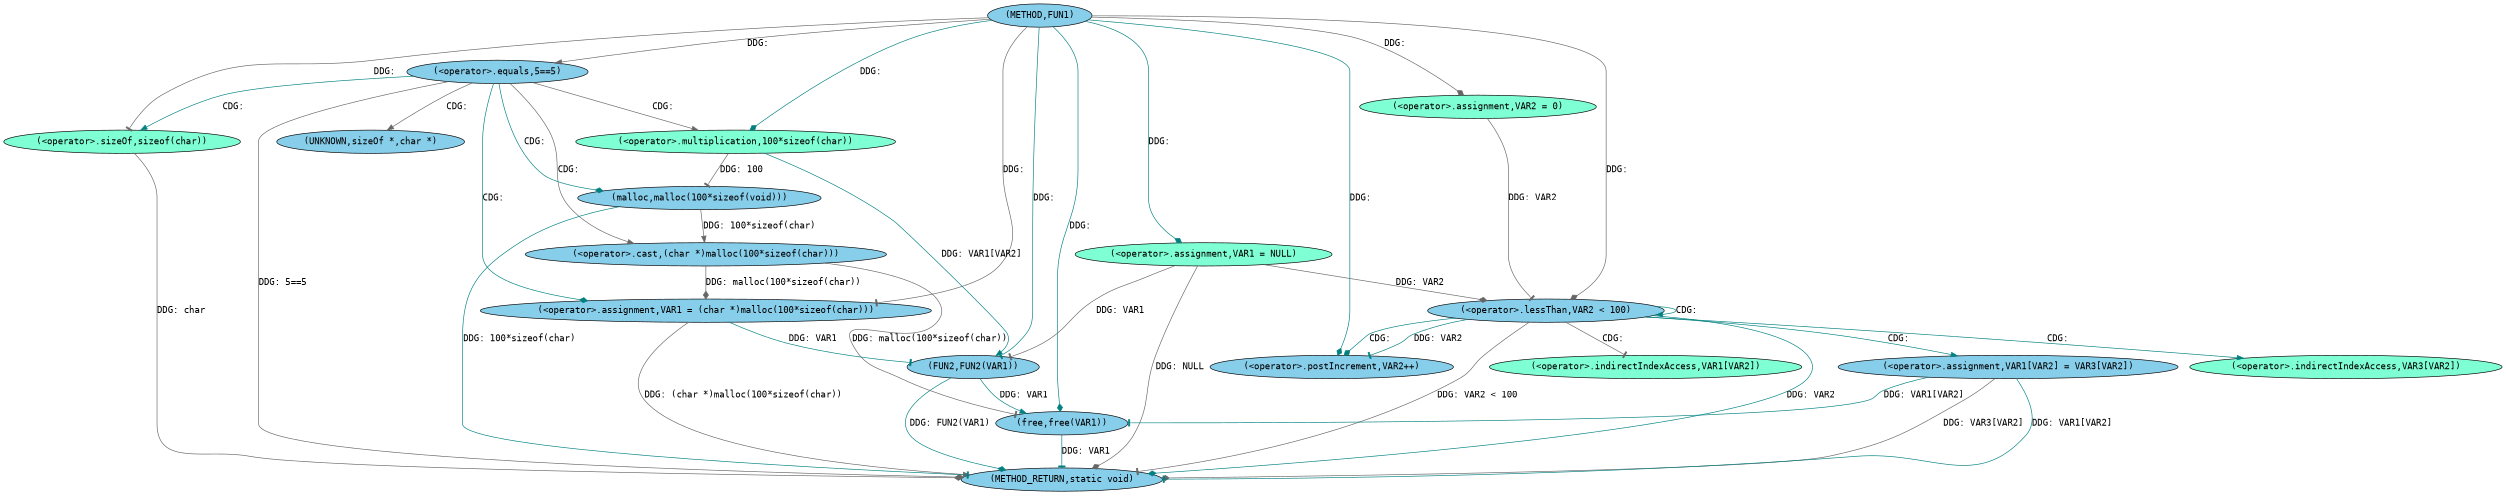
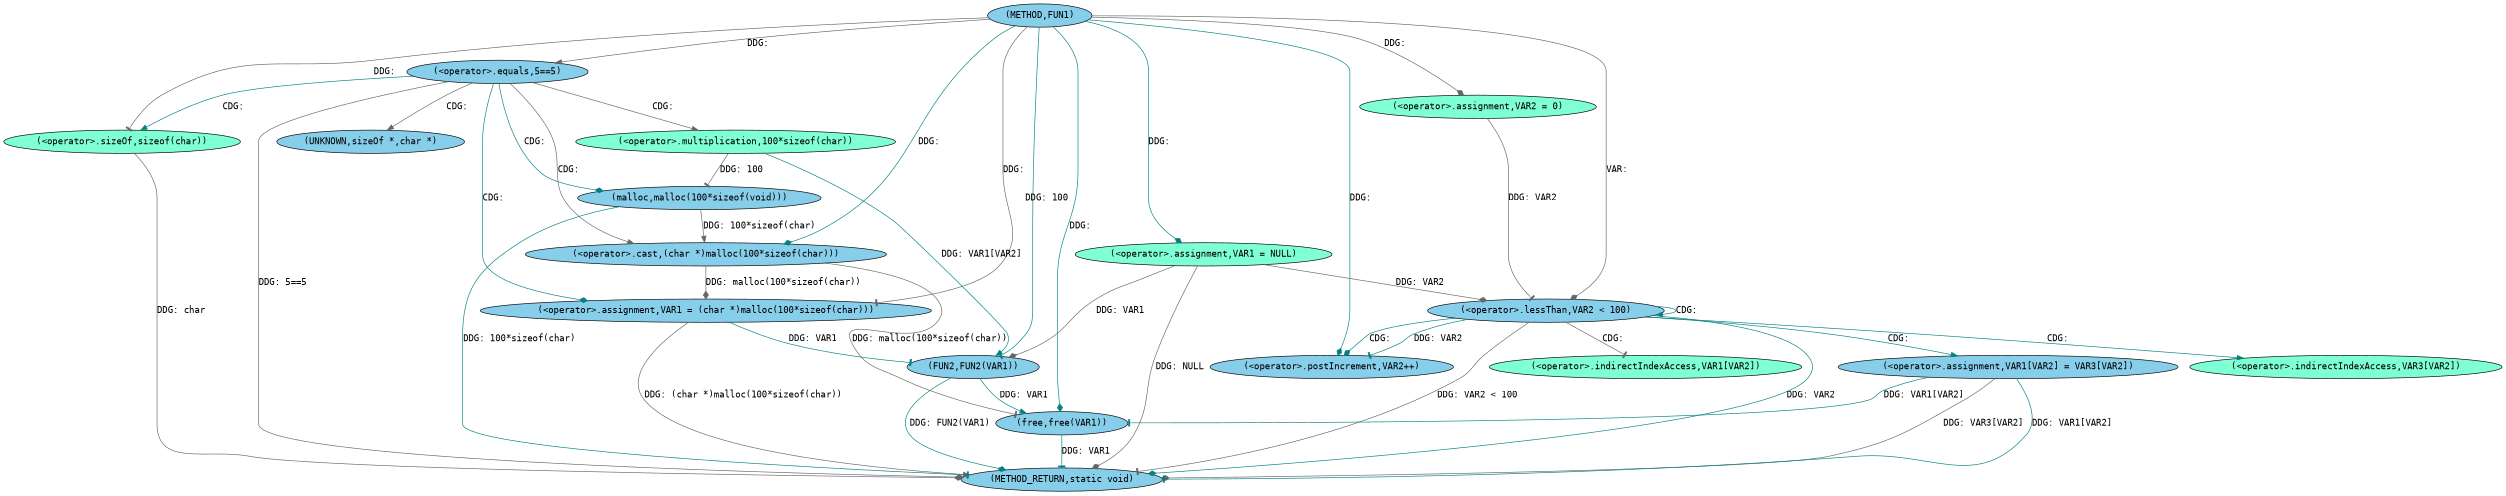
edge "(METHOD,FUN1)" -> "(<operator>.multiplication,100*sizeof(char))": now "(METHOD,FUN1)" -> "(<operator>.cast,(char *)malloc(100*sizeof(char)))"
edge "(METHOD,FUN1)" -> "(<operator>.lessThan,VAR2 < 100)": label "DDG: " -> "VAR: "
edge "(METHOD,FUN1)" -> "(FUN2,FUN2(VAR1))": label "DDG: " -> "DDG: 100"
edge "(<operator>.assignment,VAR1 = NULL)" -> "(FUN2,FUN2(VAR1))": arrowhead tee -> diamond
